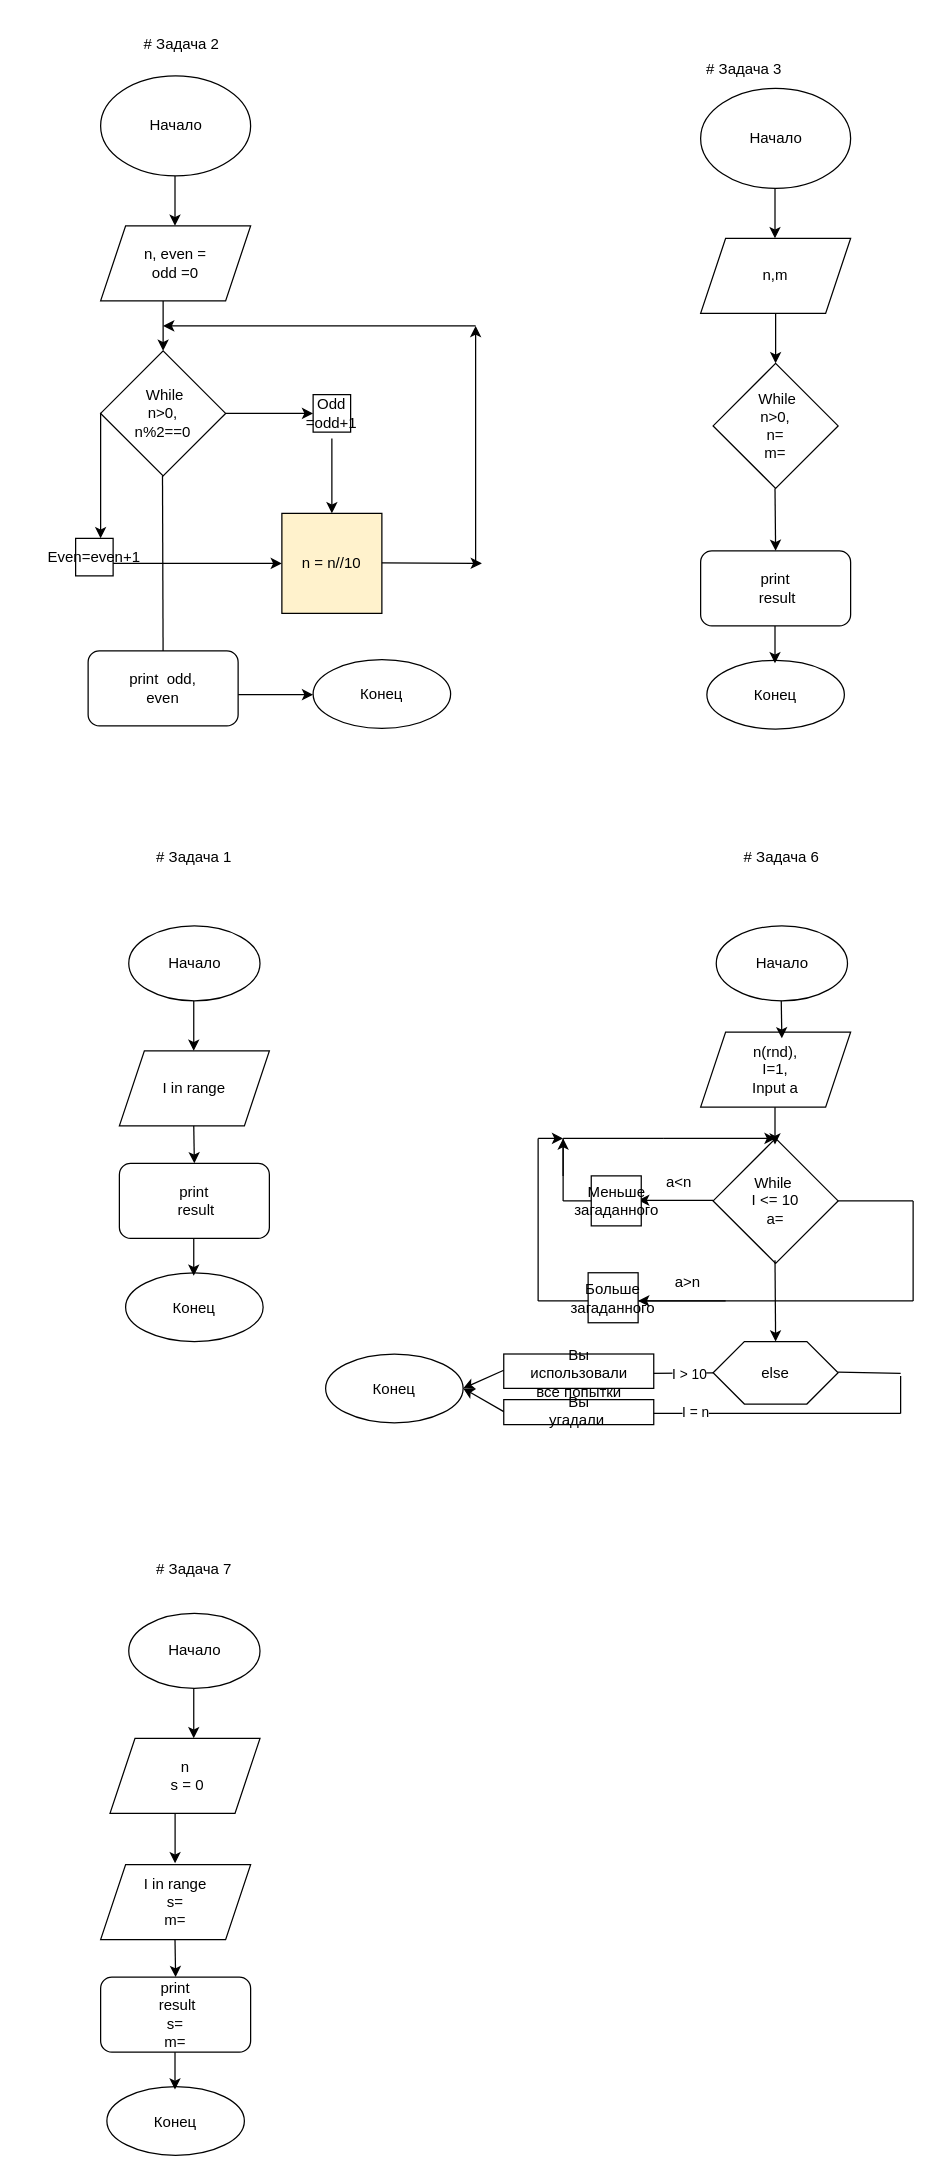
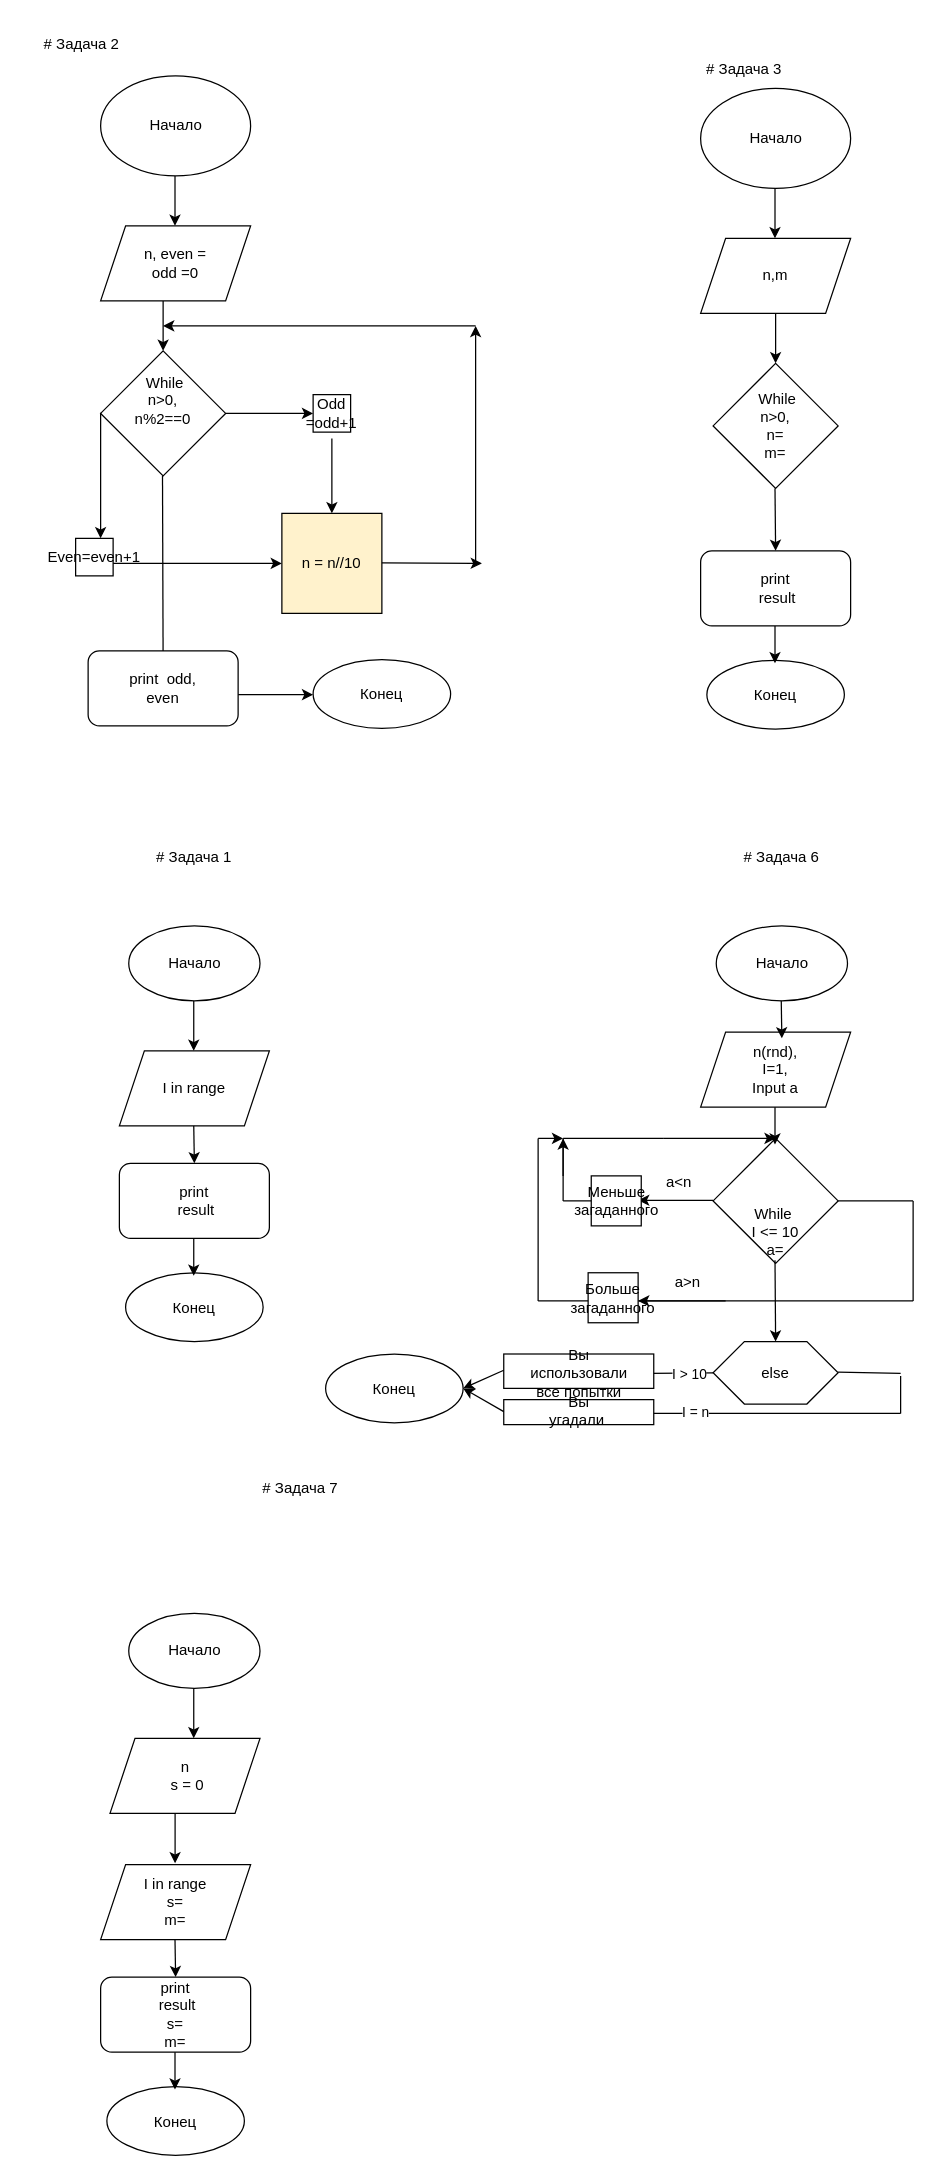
node "# Задача 2": moved (182, 44) -> (82, 44)
node "While n>0, n%2==0": moved (163, 413) -> (163, 401)
node "While I <= 10 a=": moved (776, 1201) -> (776, 1232)
node "# Задача 7": moved (194, 1569) -> (301, 1488)
